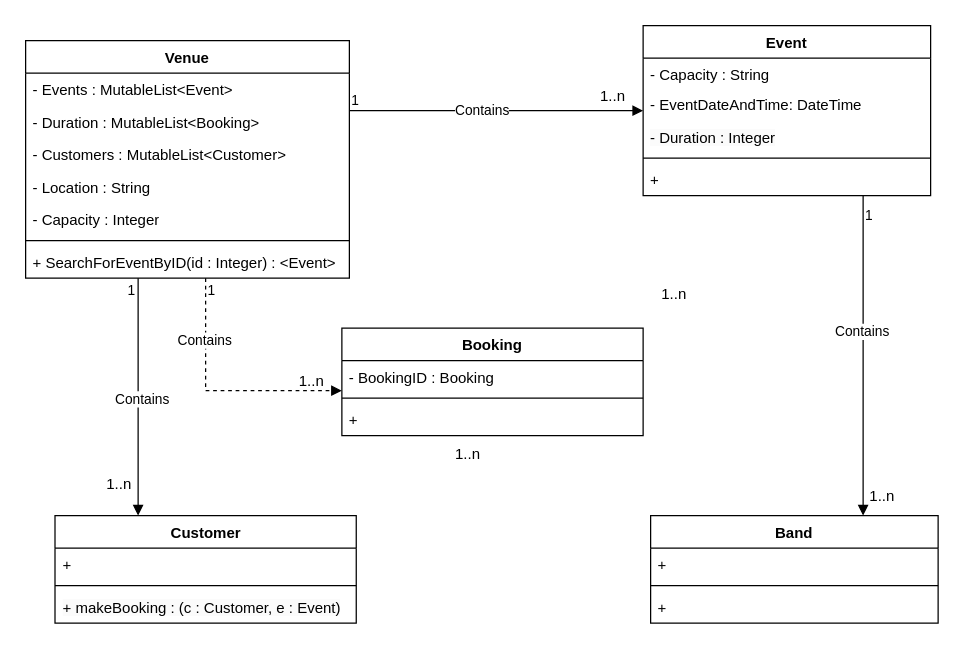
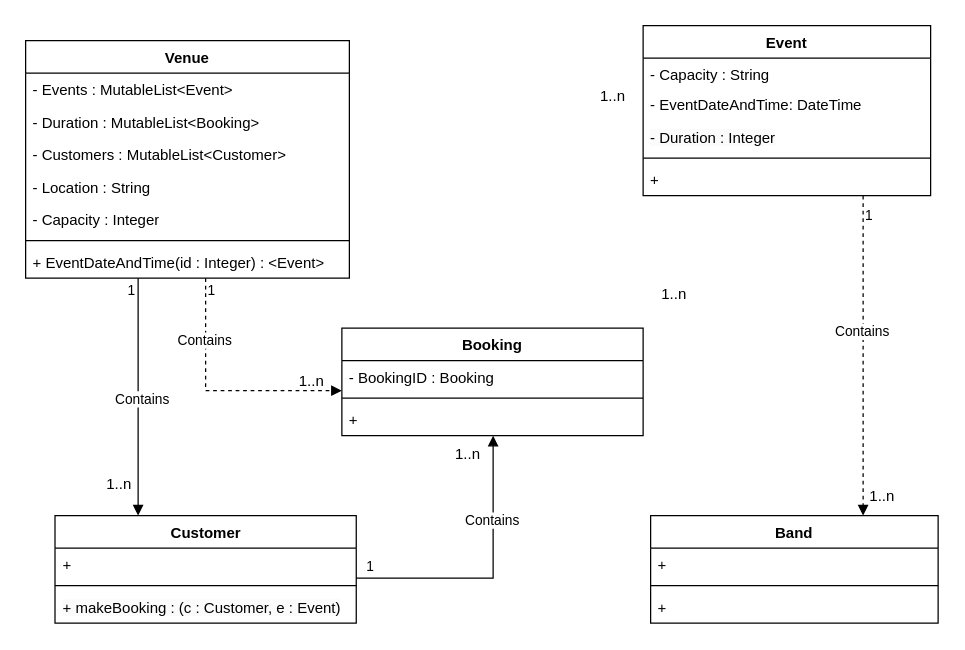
edge "Venue" -> "Event": removed, labels "1", "Contains"
node "+ SearchForEventByID(id : Integer) : <Event>": label "+ SearchForEventByID(id : Integer) : <Event>" -> "+ EventDateAndTime(id : Integer) : <Event>"
edge "Event" -> "Band": style solid -> dashed
edge "Customer" -> "Booking": added, labels "1", "Contains"
